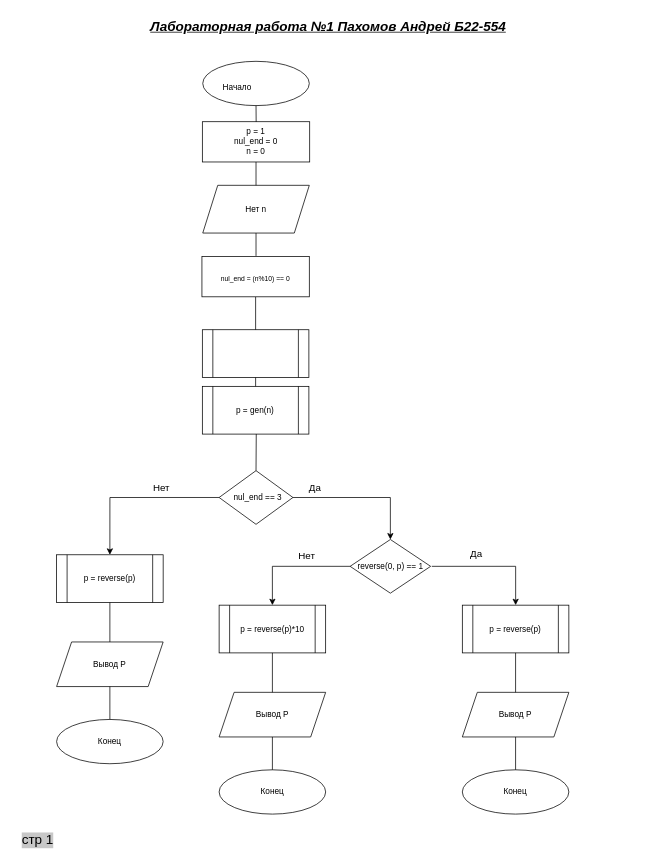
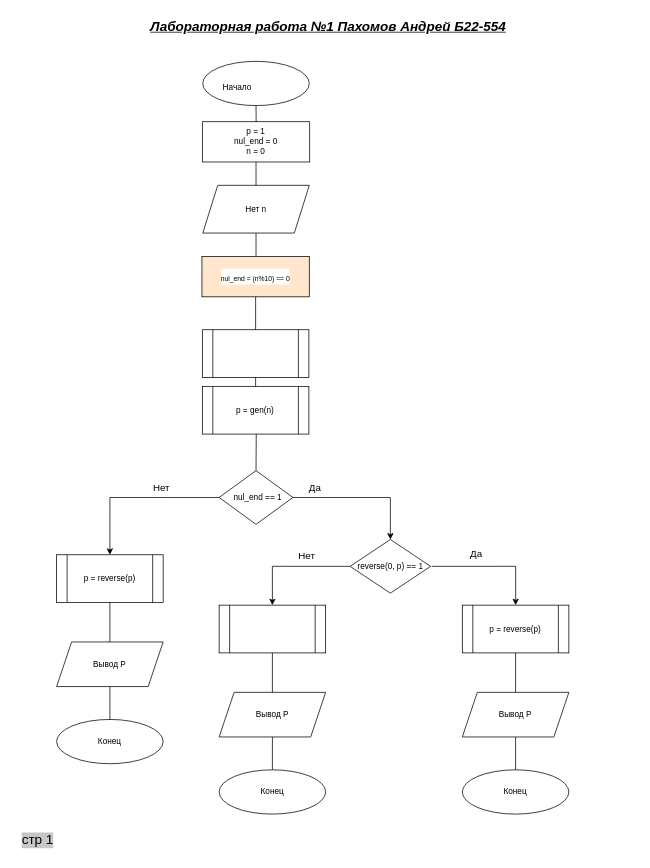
node "nul_end = (n%10) == 0": fillcolor #ffffff -> #ffe6cc
node "nul_end == 3": label "nul_end == 3" -> "nul_end == 1"
node "p = reverse(p)*10": removed
